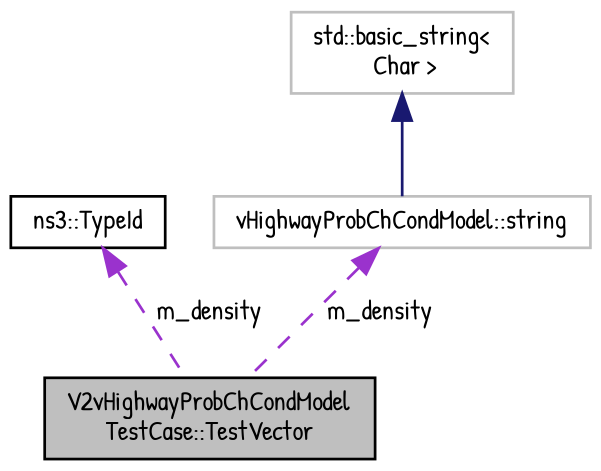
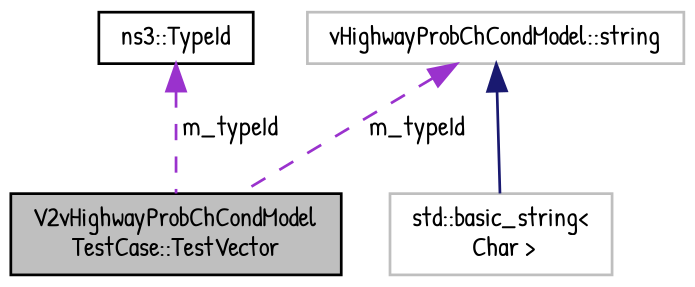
edge "vHighwayProbChCondModel::string" -> "std::basic_string< Char >": reversed
edge "V2vHighwayProbChCondModel TestCase::TestVector" -> "ns3::TypeId": label " m_density" -> " m_typeId"
edge "V2vHighwayProbChCondModel TestCase::TestVector" -> "vHighwayProbChCondModel::string": label " m_density" -> " m_typeId"
